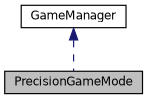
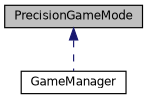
edge "PrecisionGameMode" -> "GameManager": reversed
